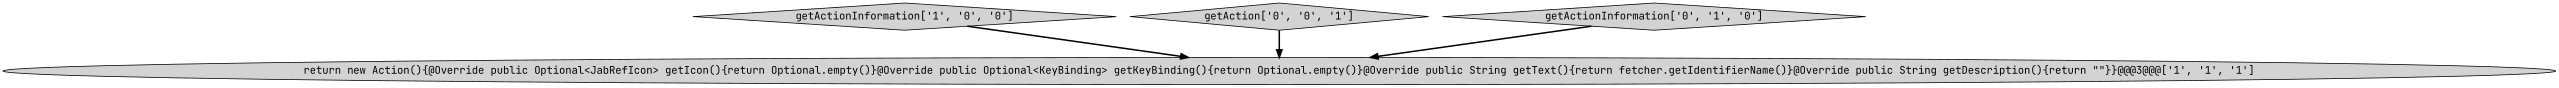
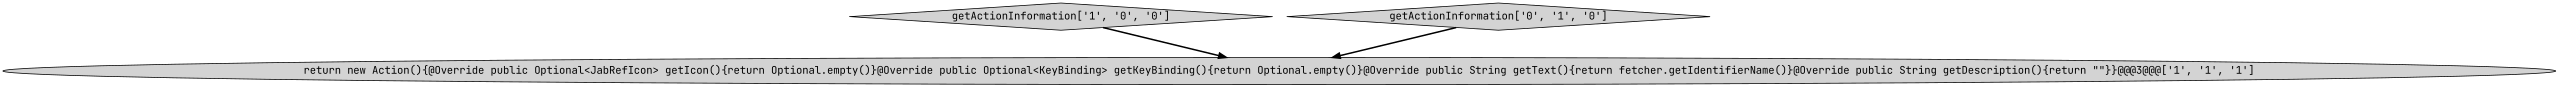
node "getAction['0', '0', '1']": removed
